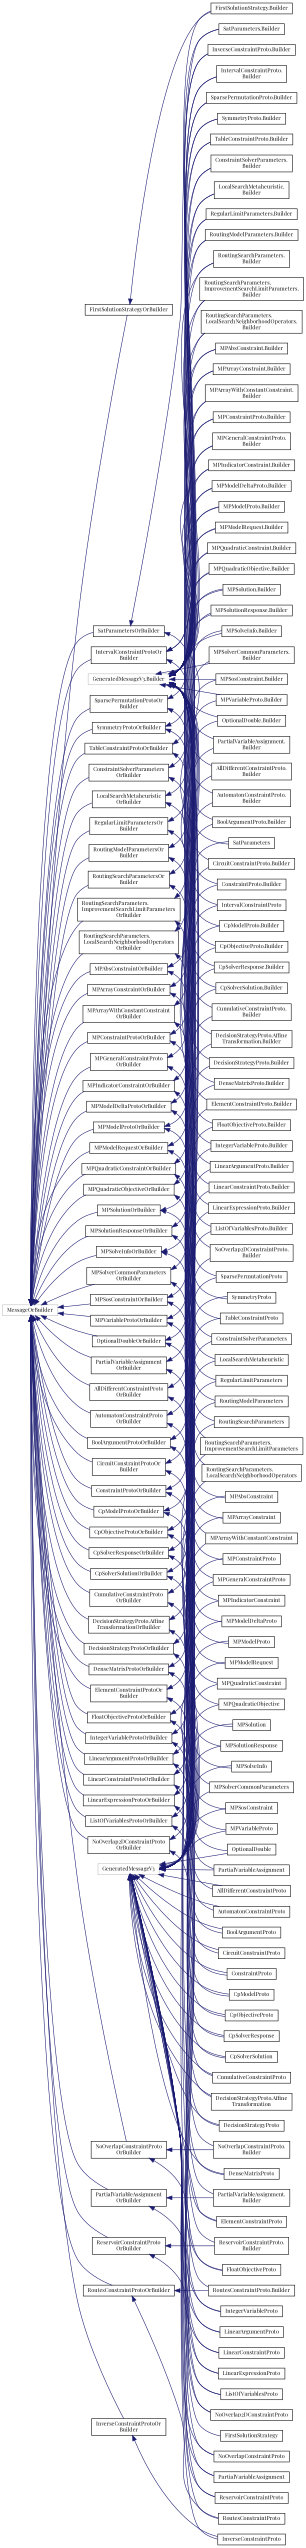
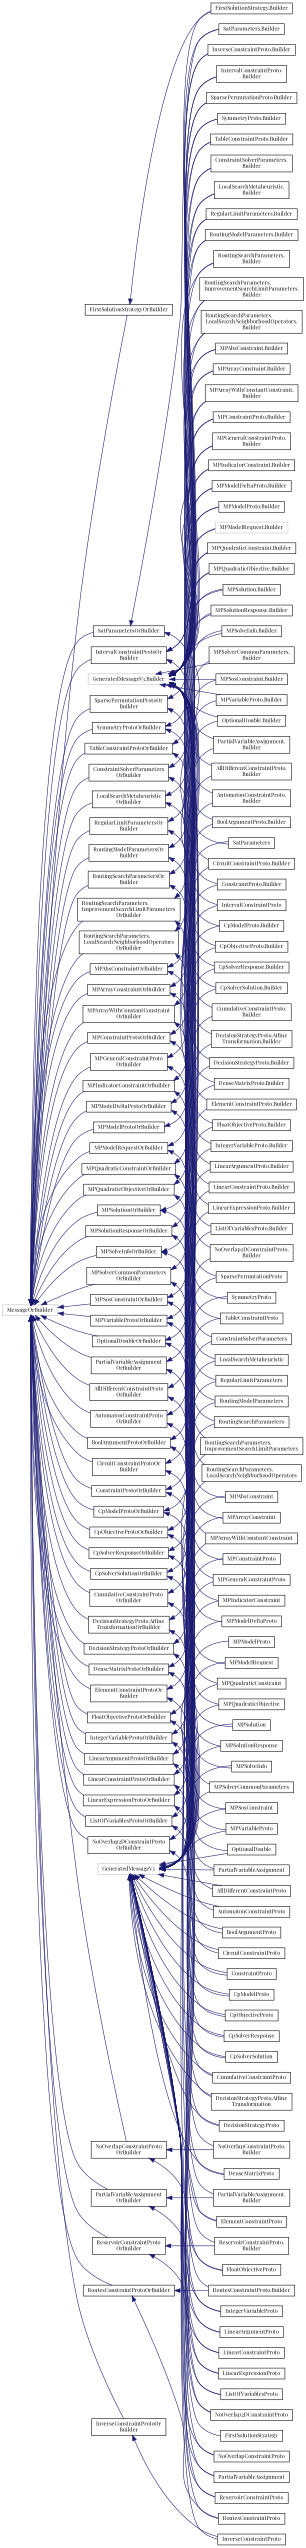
node "MPModelRequest.Builder": color black -> grey75
edge "MPModelProto" -> "MPModelProtoOrBuilder": removed
